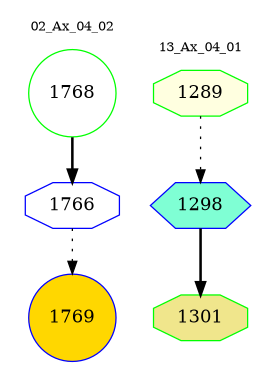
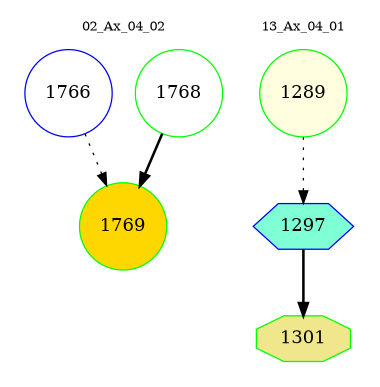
node "1289": shape octagon -> circle
edge "1768" -> "1766": now "1768" -> "1769"
node "1766": shape octagon -> circle
node "1298": label "1298" -> "1297"
node "1769": color blue -> green
